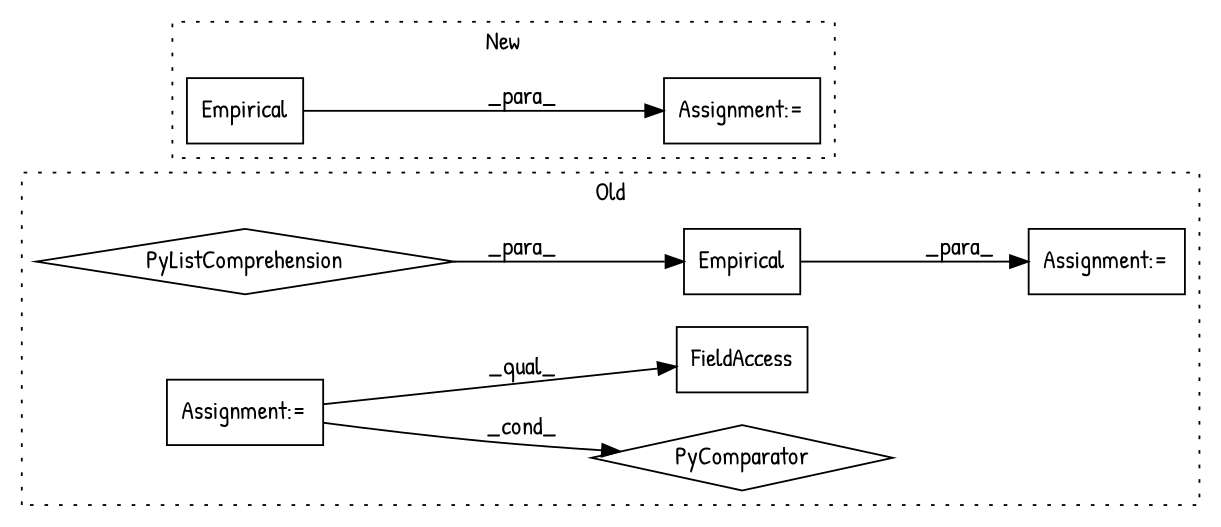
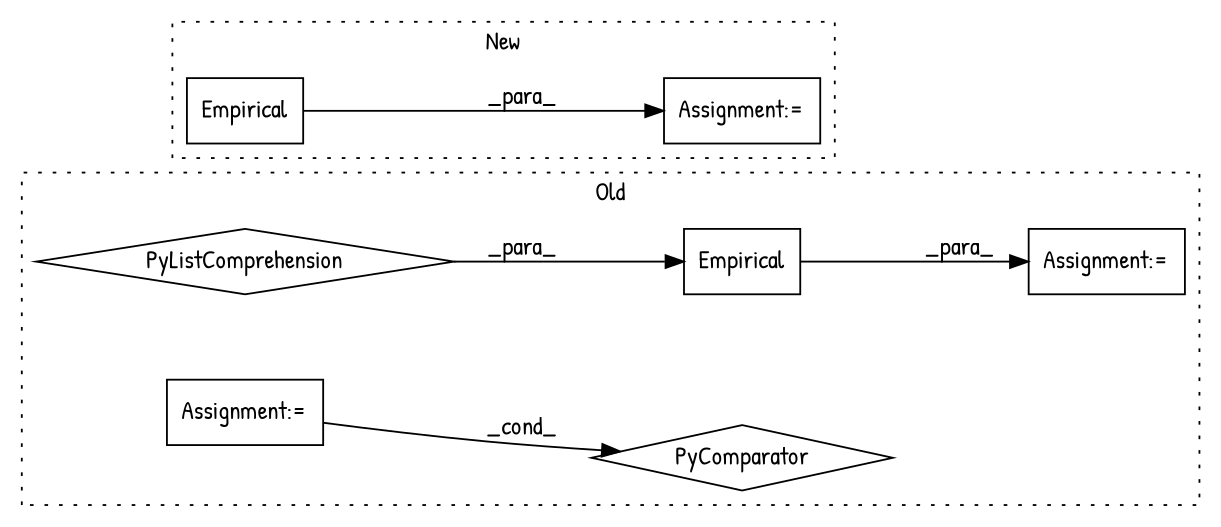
node "FieldAccess": removed
